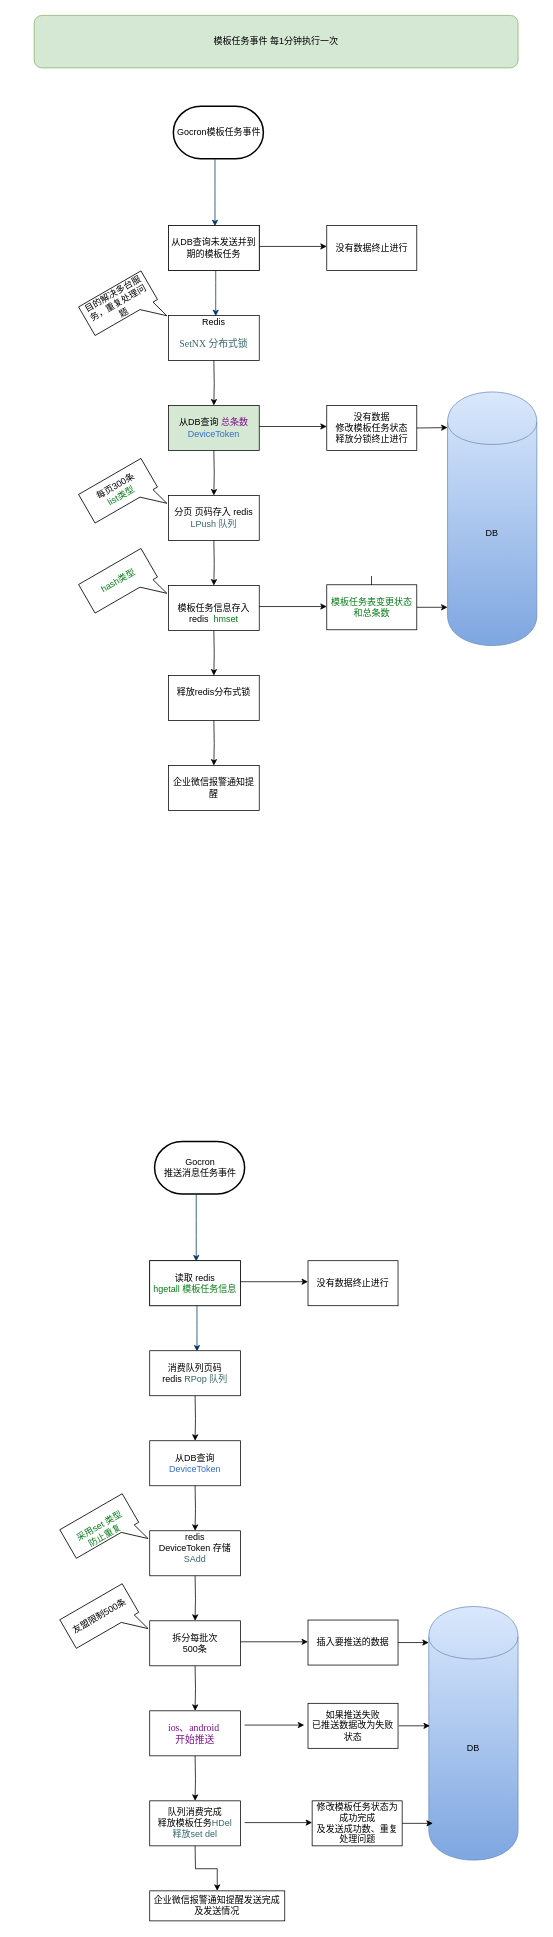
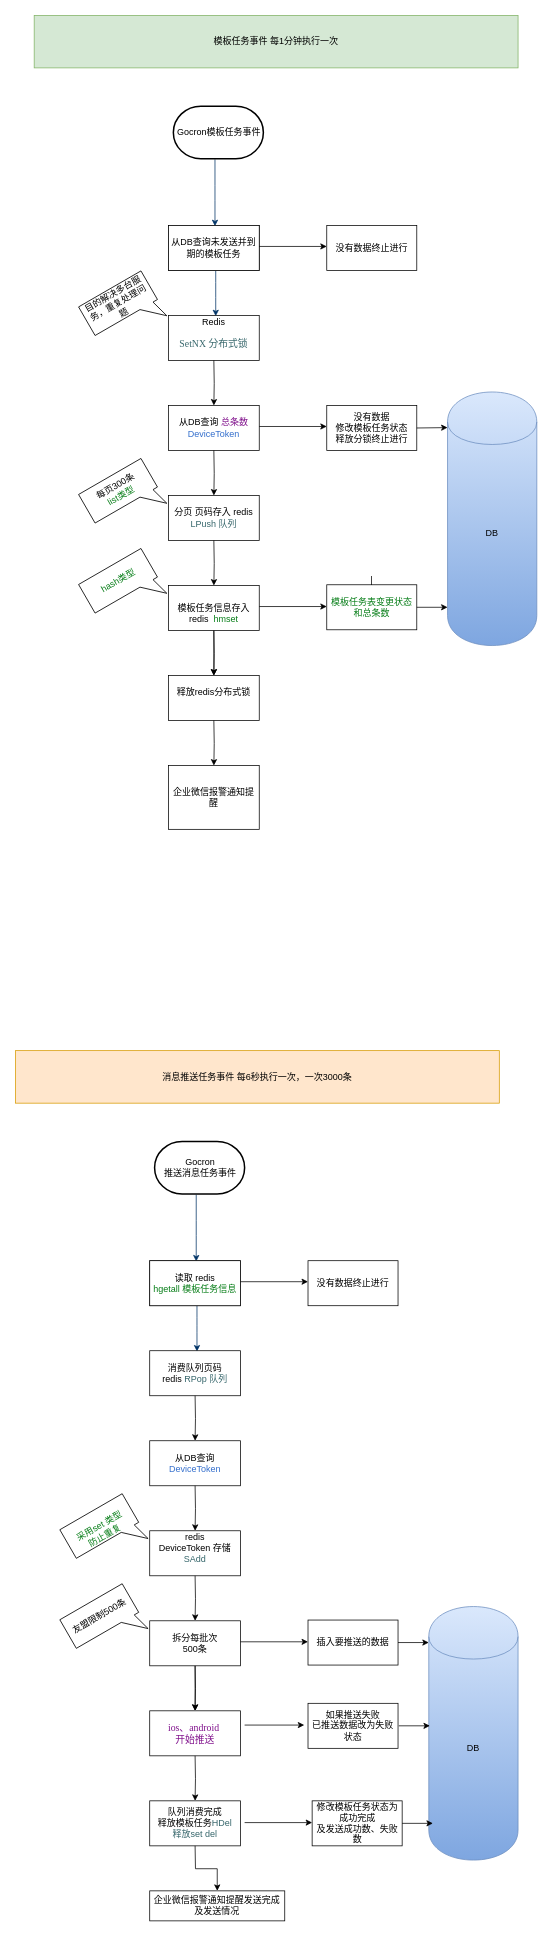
node "模板任务事件 每1分钟执行一次": shape rounded rectangle -> rectangle
node "从DB查询 总条数 DeviceToken": fillcolor #d5e8d4 -> #ffffff
edge "模板任务信息存入 redis hmset" -> "释放redis分布式锁": added
node "企业微信报警通知提醒": size 91x45 -> 91x64
node "消息推送任务事件 每6秒执行一次，一次3000条": added
edge "拆分每批次 500条" -> "ios、android 开始推送": added
node "修改模板任务状态为成功完成 及发送成功数、重复处理问题": label "修改模板任务状态为成功完成 及发送成功数、重复处理问题" -> "修改模板任务状态为成功完成 及发送成功数、失败数"
